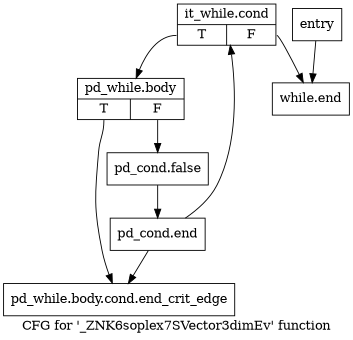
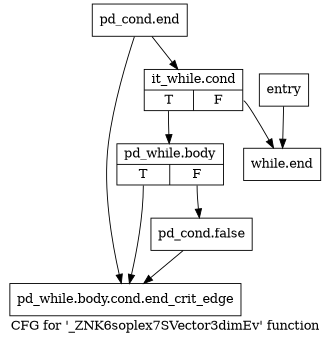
edge "pd_cond.false" -> "pd_cond.end": now "pd_cond.false" -> "pd_while.body.cond.end_crit_edge"
